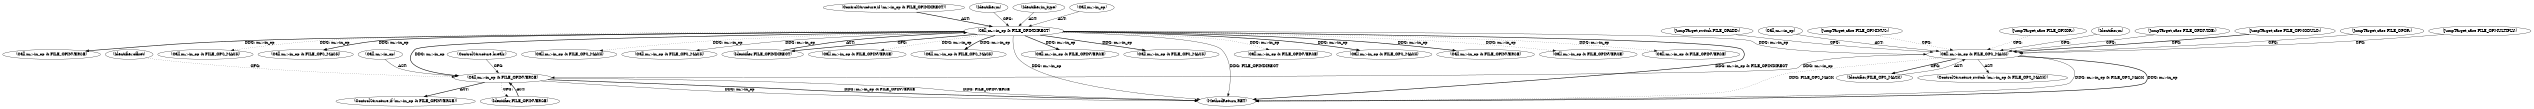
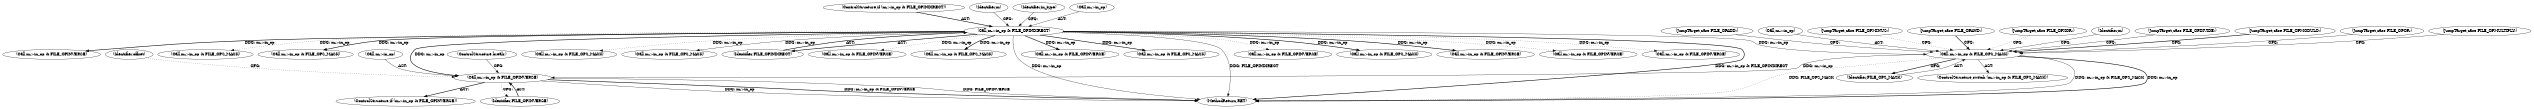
edge "(Identifier,in_type)" -> "(Call,m->in_op & FILE_OPINDIRECT)": label "AST: " -> "CFG: "
node "(JumpTarget,switch FILE_OPADD:)": label "(JumpTarget,switch FILE_OPADD:)" -> "(JumpTarget,case FILE_OPADD:)"
node "(JumpTarget,case FILE_OPAND:)": added
edge "(Call,m->in_op & FILE_OPINDIRECT)" -> "(Identifier,FILE_OPINDIRECT)": label "CFG: " -> "AST: "
